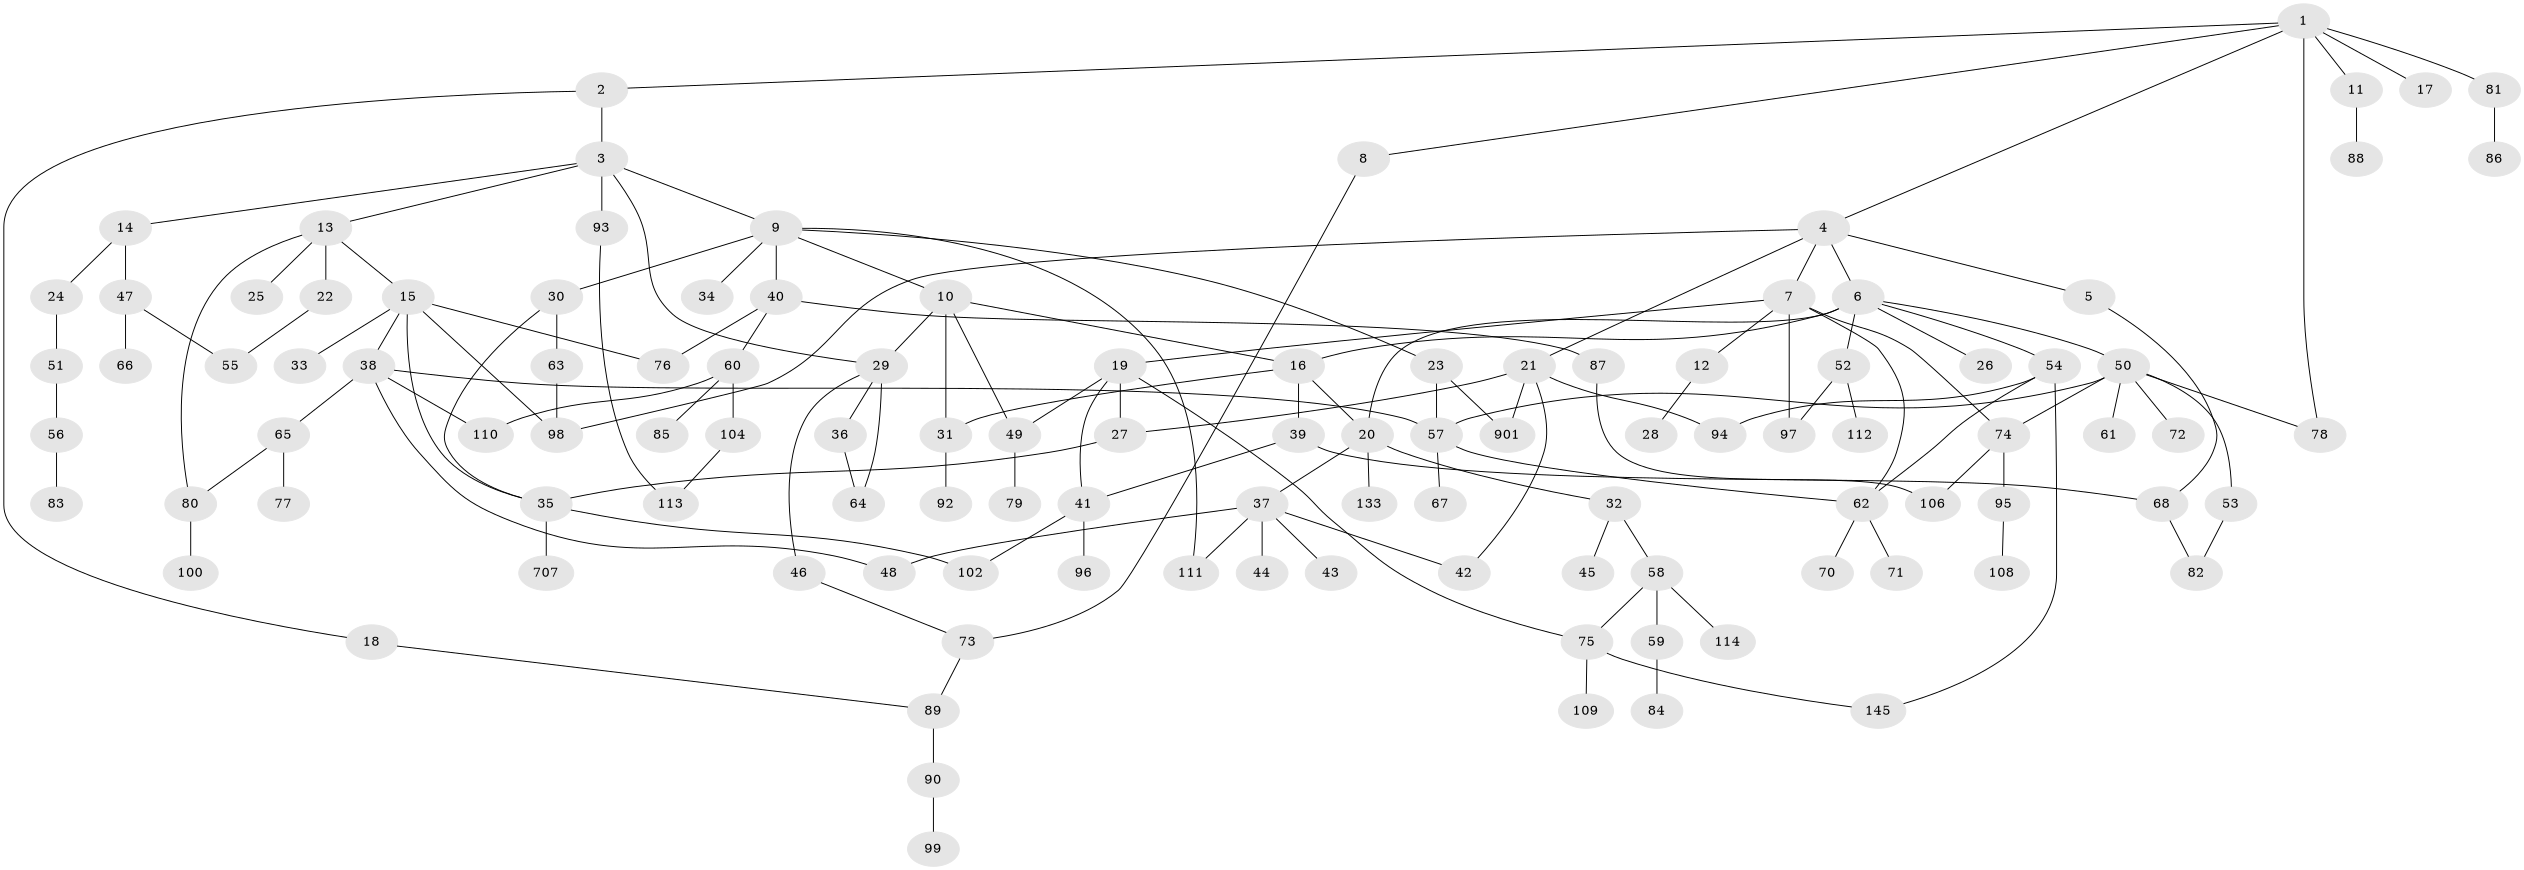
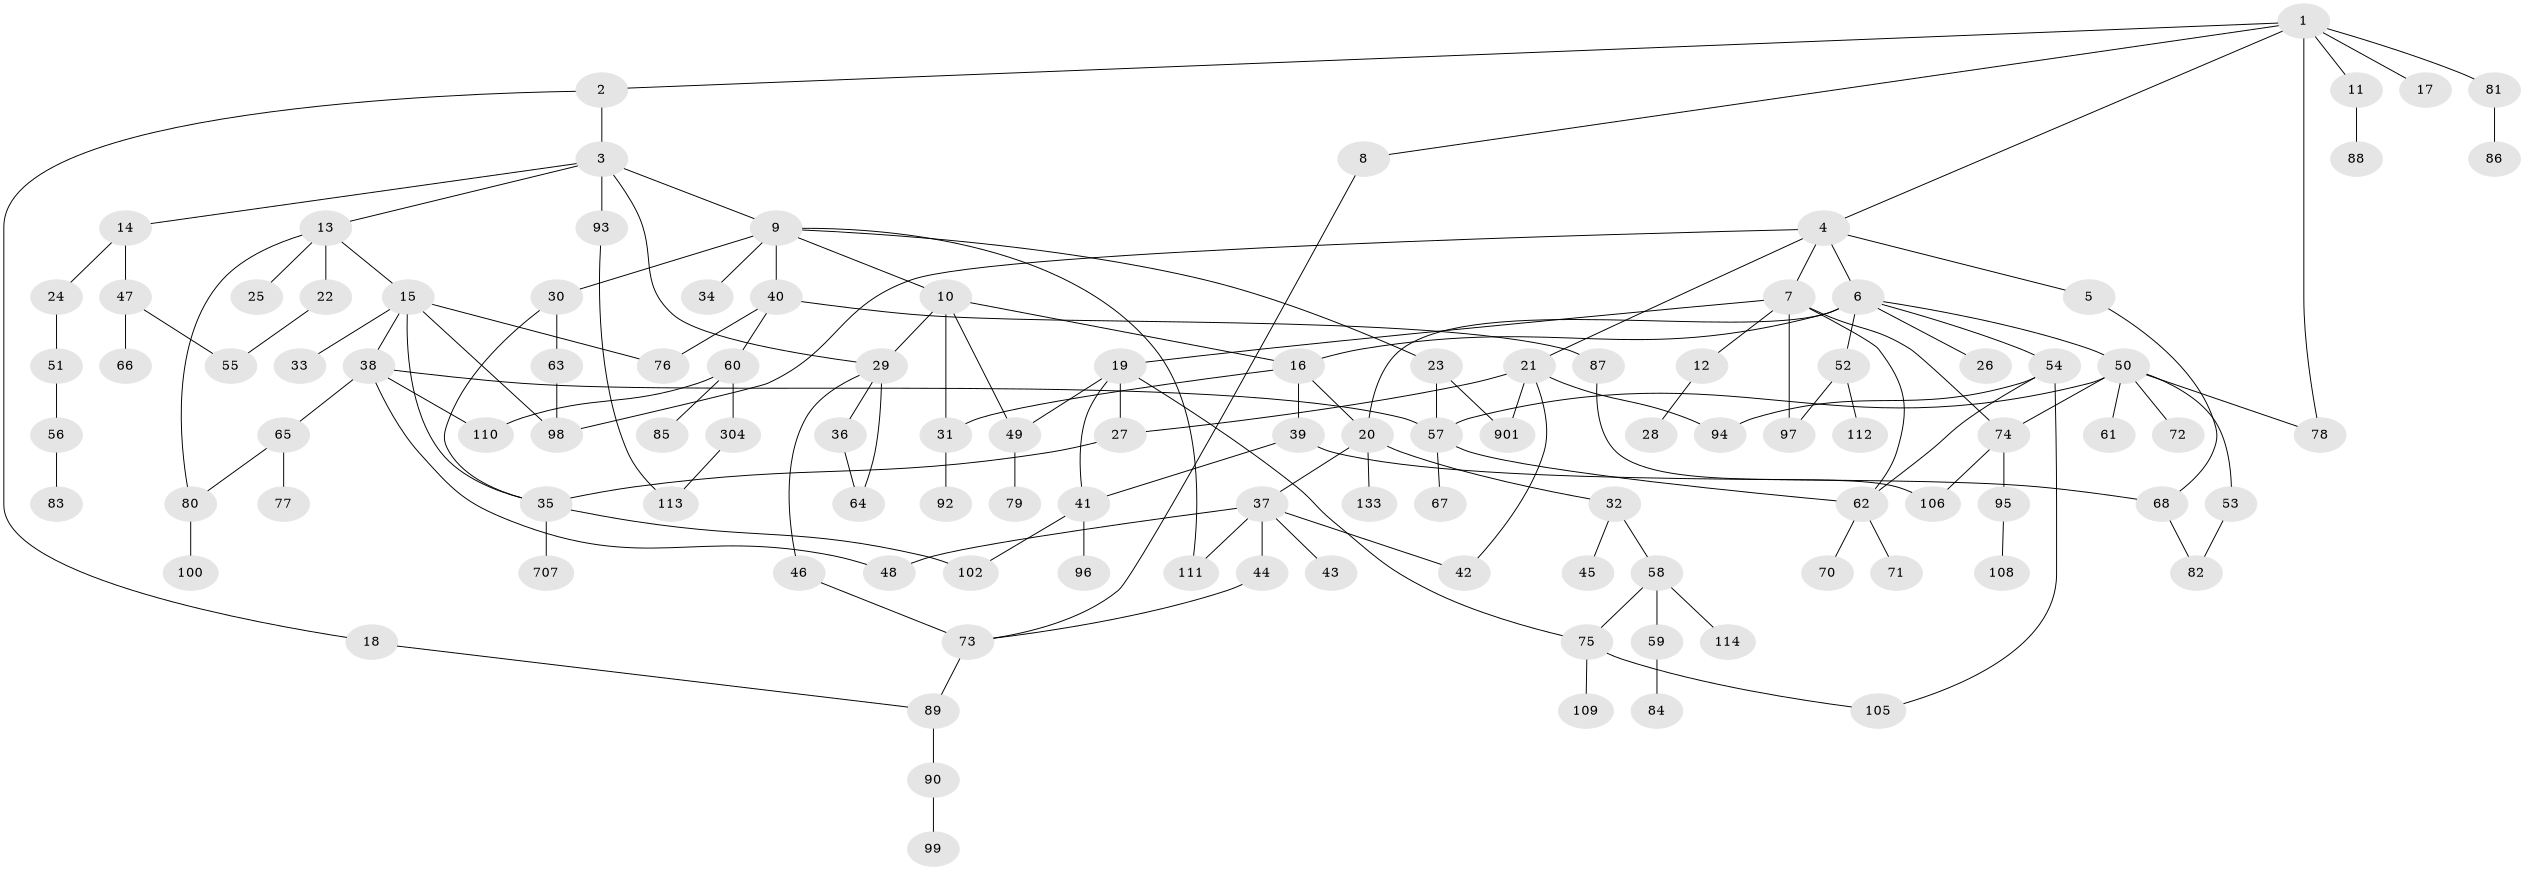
node "104": label "104" -> "304"
edge "44" -- "73": added
node "145": label "145" -> "105"
